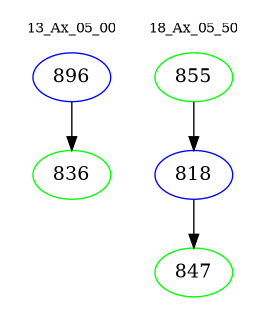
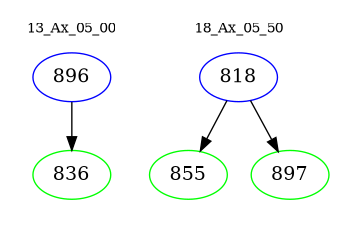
edge "855" -> "818": reversed
node "847": label "847" -> "897"
